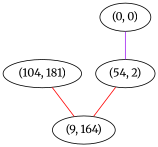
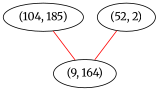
node "(0, 0)": removed
node "(104, 181)": label "(104, 181)" -> "(104, 185)"
node "(54, 2)": label "(54, 2)" -> "(52, 2)"
